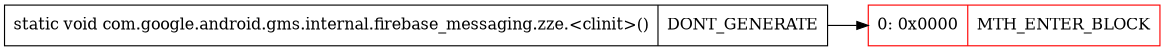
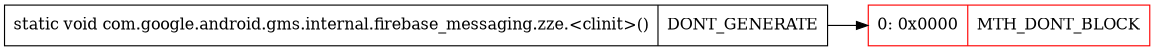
node "0: 0x0000": text "MTH_ENTER_BLOCK" -> "MTH_DONT_BLOCK"
